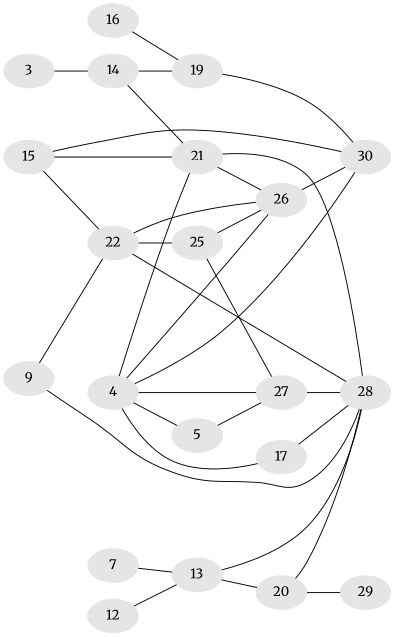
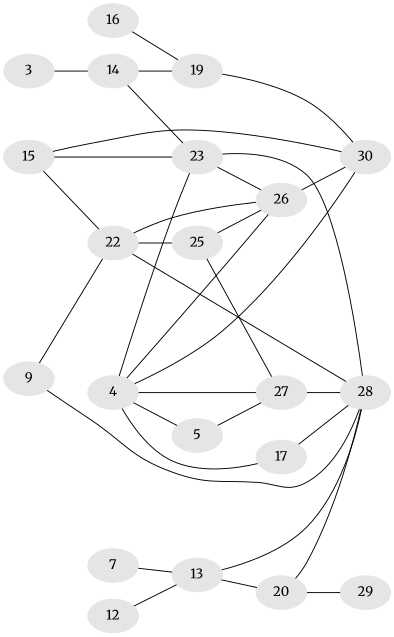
node "21": label "21" -> "23"
